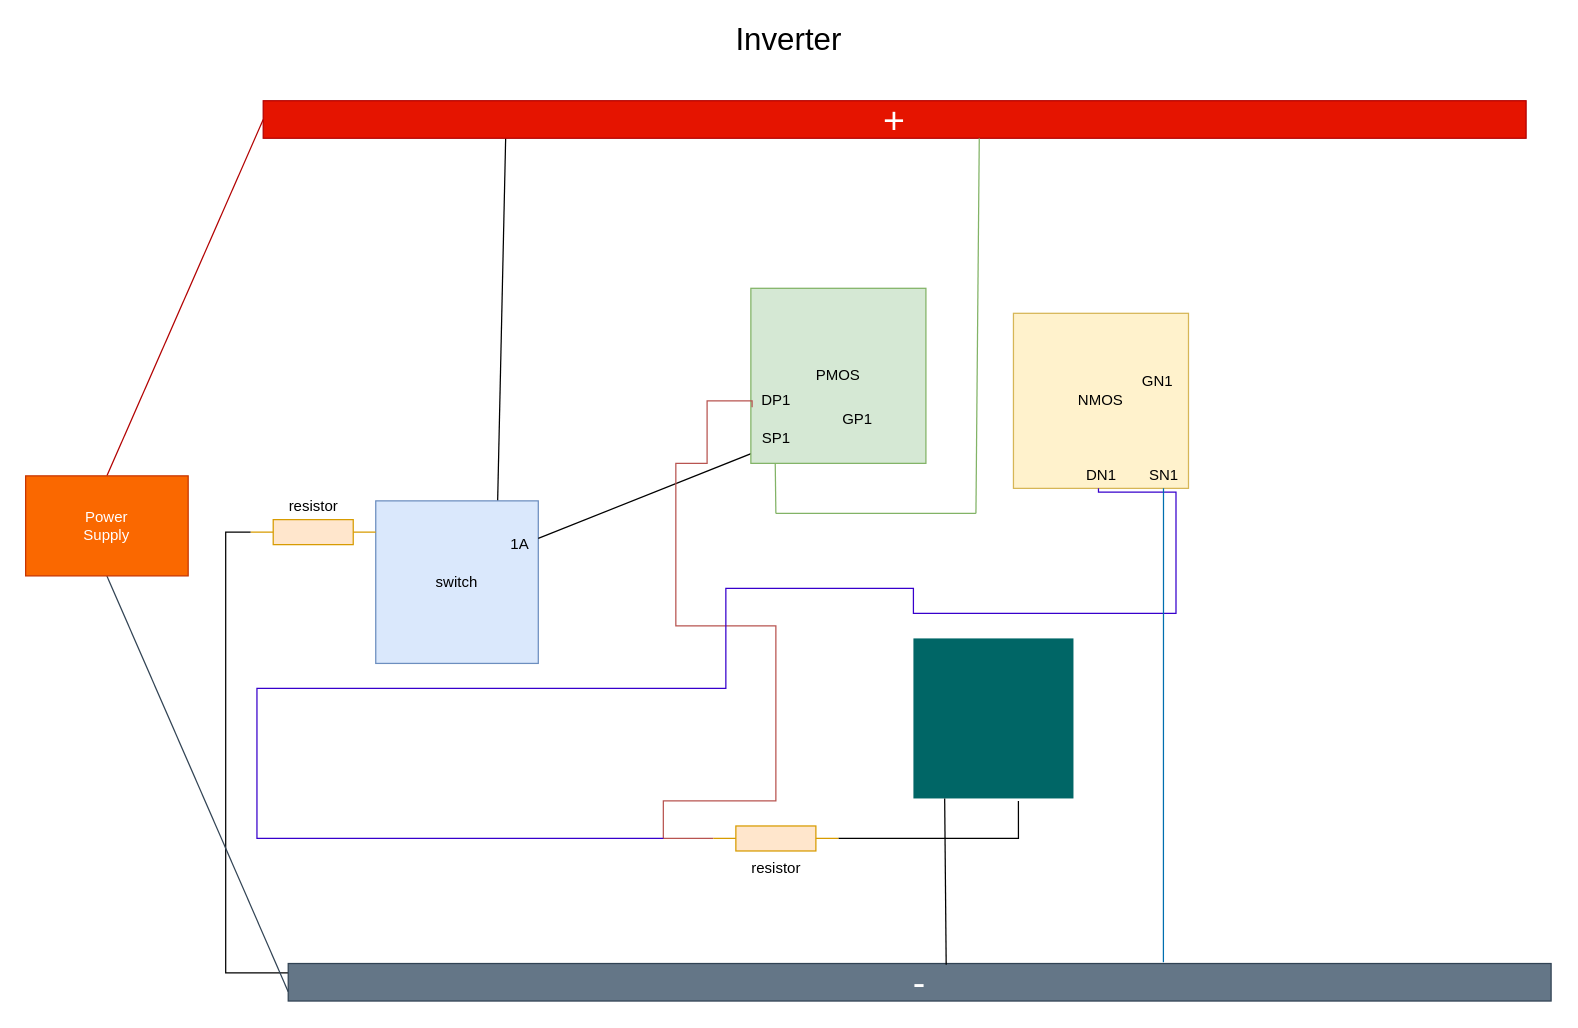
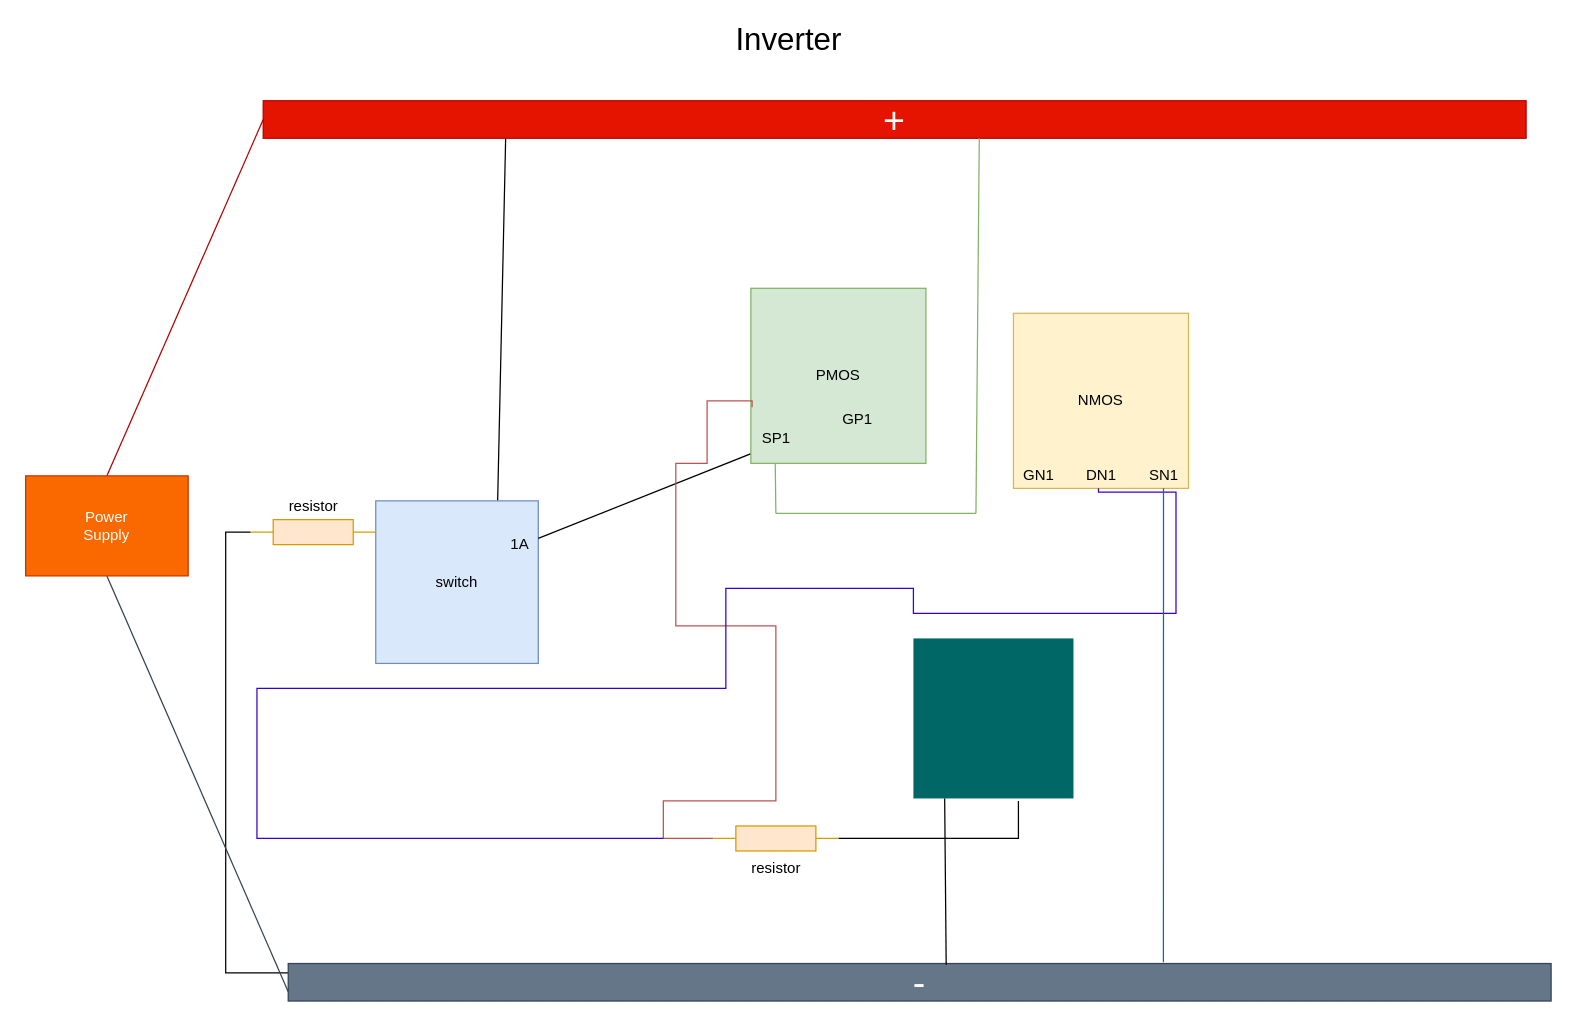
node "GN1": moved (1157, 382) -> (1038, 476)
node "DP1": removed
